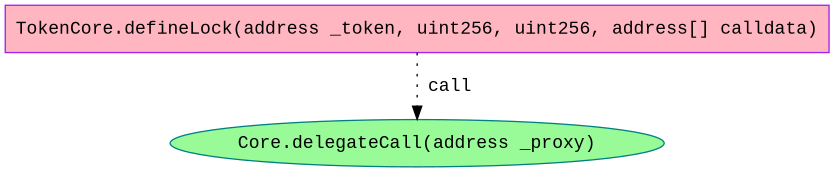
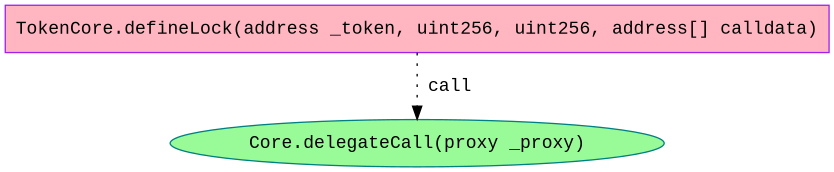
node "Core.delegateCall(address _proxy)": label "Core.delegateCall(address _proxy)" -> "Core.delegateCall(proxy _proxy)"
